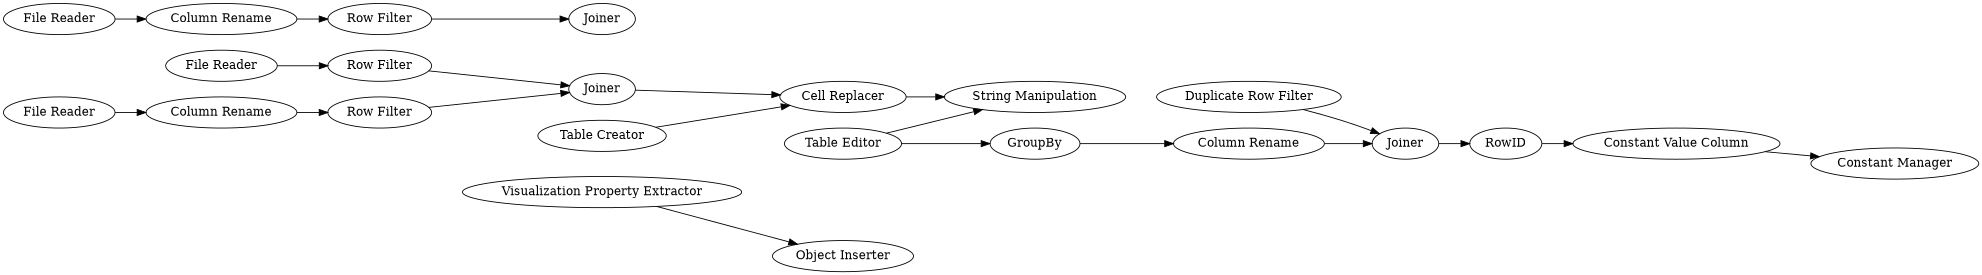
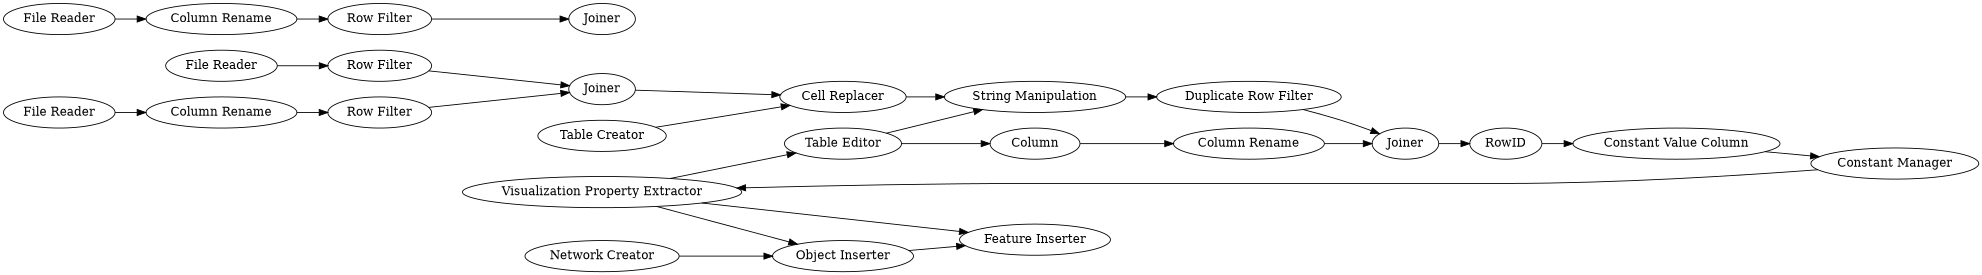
edge "String Manipulation" -> "Duplicate Row Filter": added
node "GroupBy": label "GroupBy" -> "Column"
edge "Visualization Property Extractor" -> "Table Editor": added
edge "Constant Manager" -> "Visualization Property Extractor": added
node "Feature Inserter": added
node "Network Creator": added
